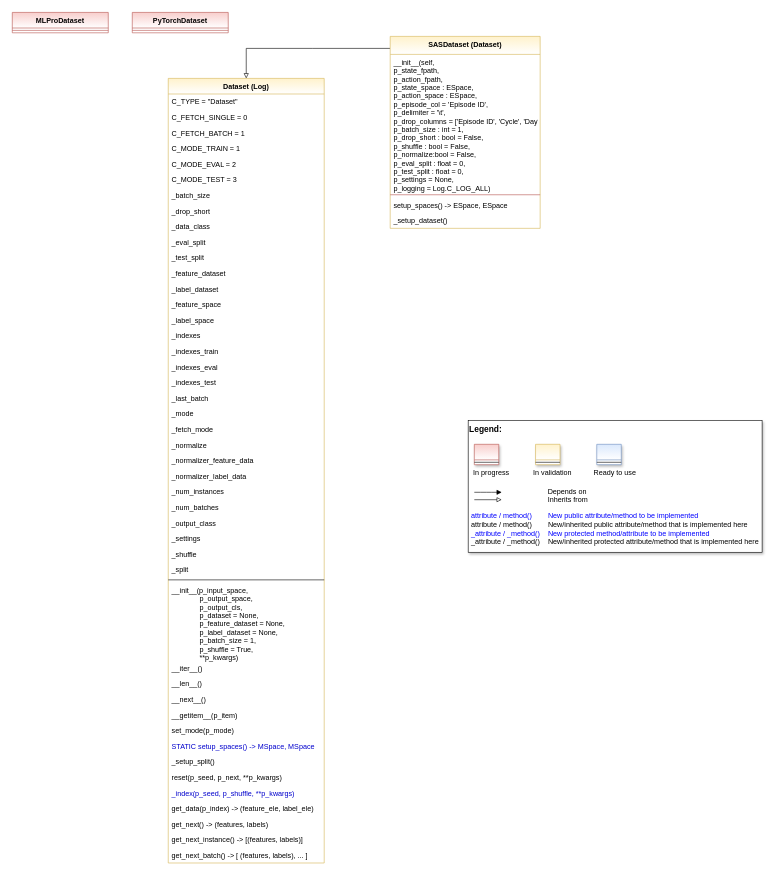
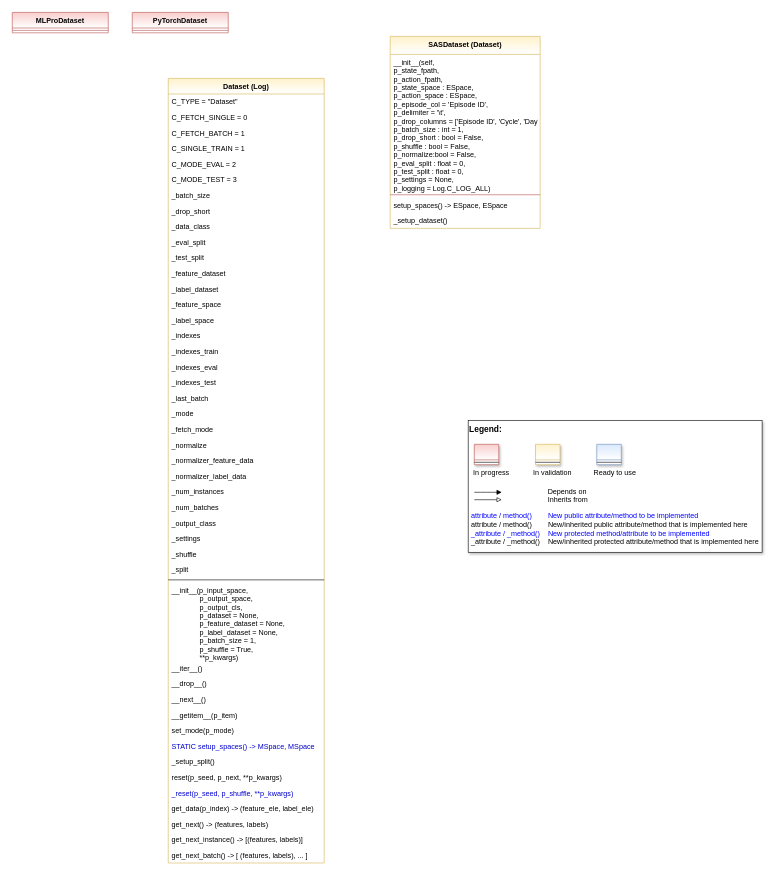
edge "SASDataset (Dataset)" -> "Dataset (Log)": removed
node "C_MODE_TRAIN = 1": label "C_MODE_TRAIN = 1" -> "C_SINGLE_TRAIN = 1"
node "__len__()": label "__len__()" -> "__drop__()"
node "_index(p_seed, p_shuffle, **p_kwargs)": label "_index(p_seed, p_shuffle, **p_kwargs)" -> "_reset(p_seed, p_shuffle, **p_kwargs)"
